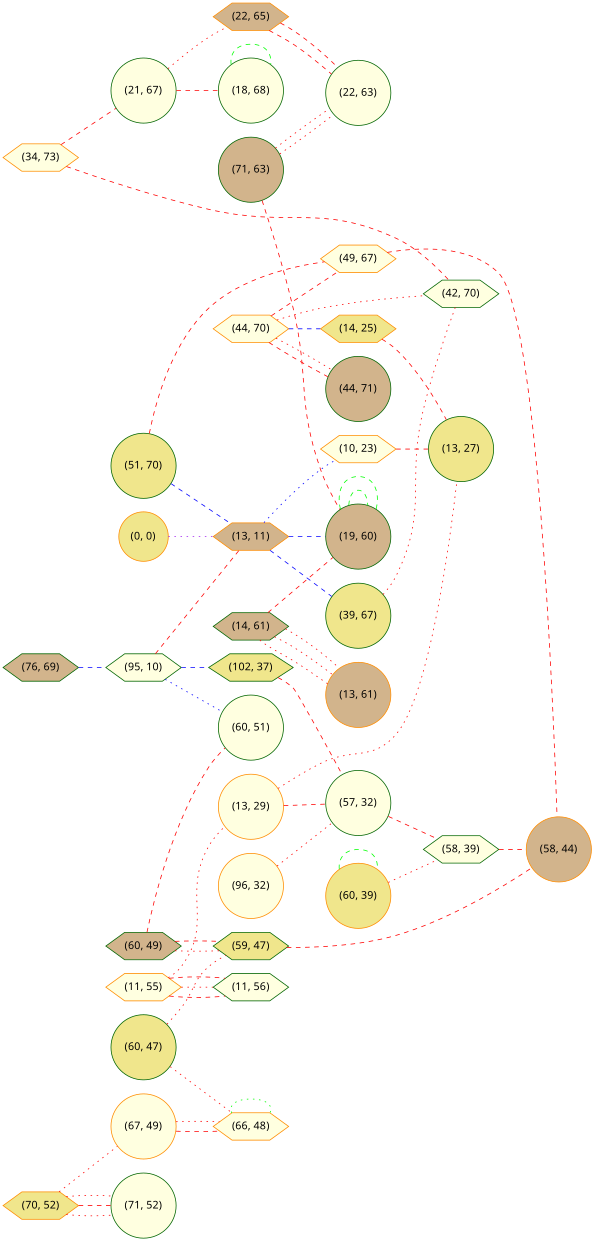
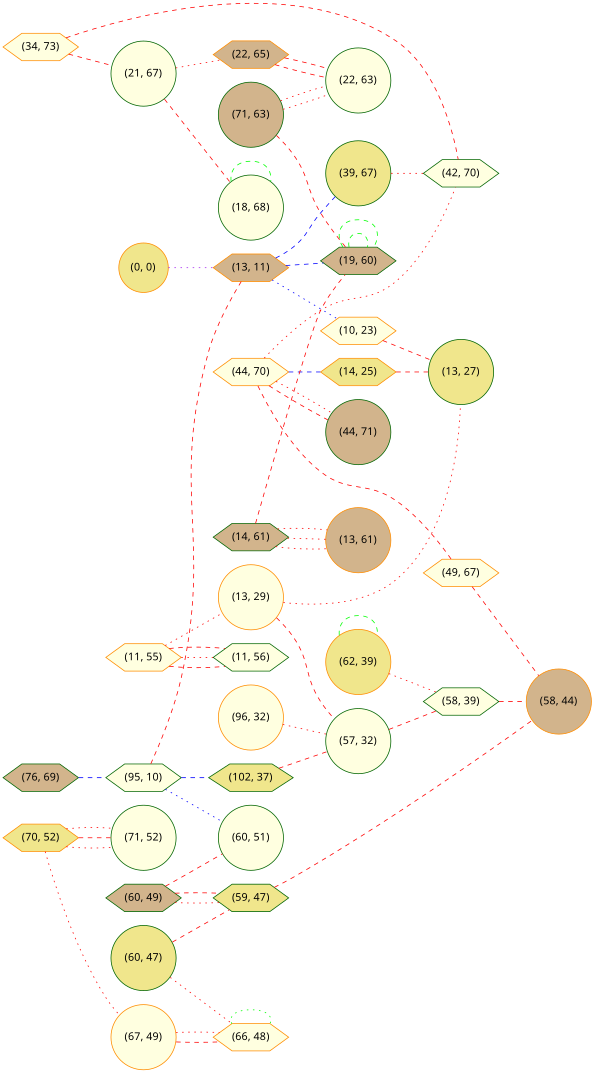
node "(51, 70)": removed
node "(19, 60)": shape circle -> hexagon
node "(60, 39)": label "(60, 39)" -> "(62, 39)"
edge "(59, 47)" -- "(60, 47)": style dotted -> dashed
